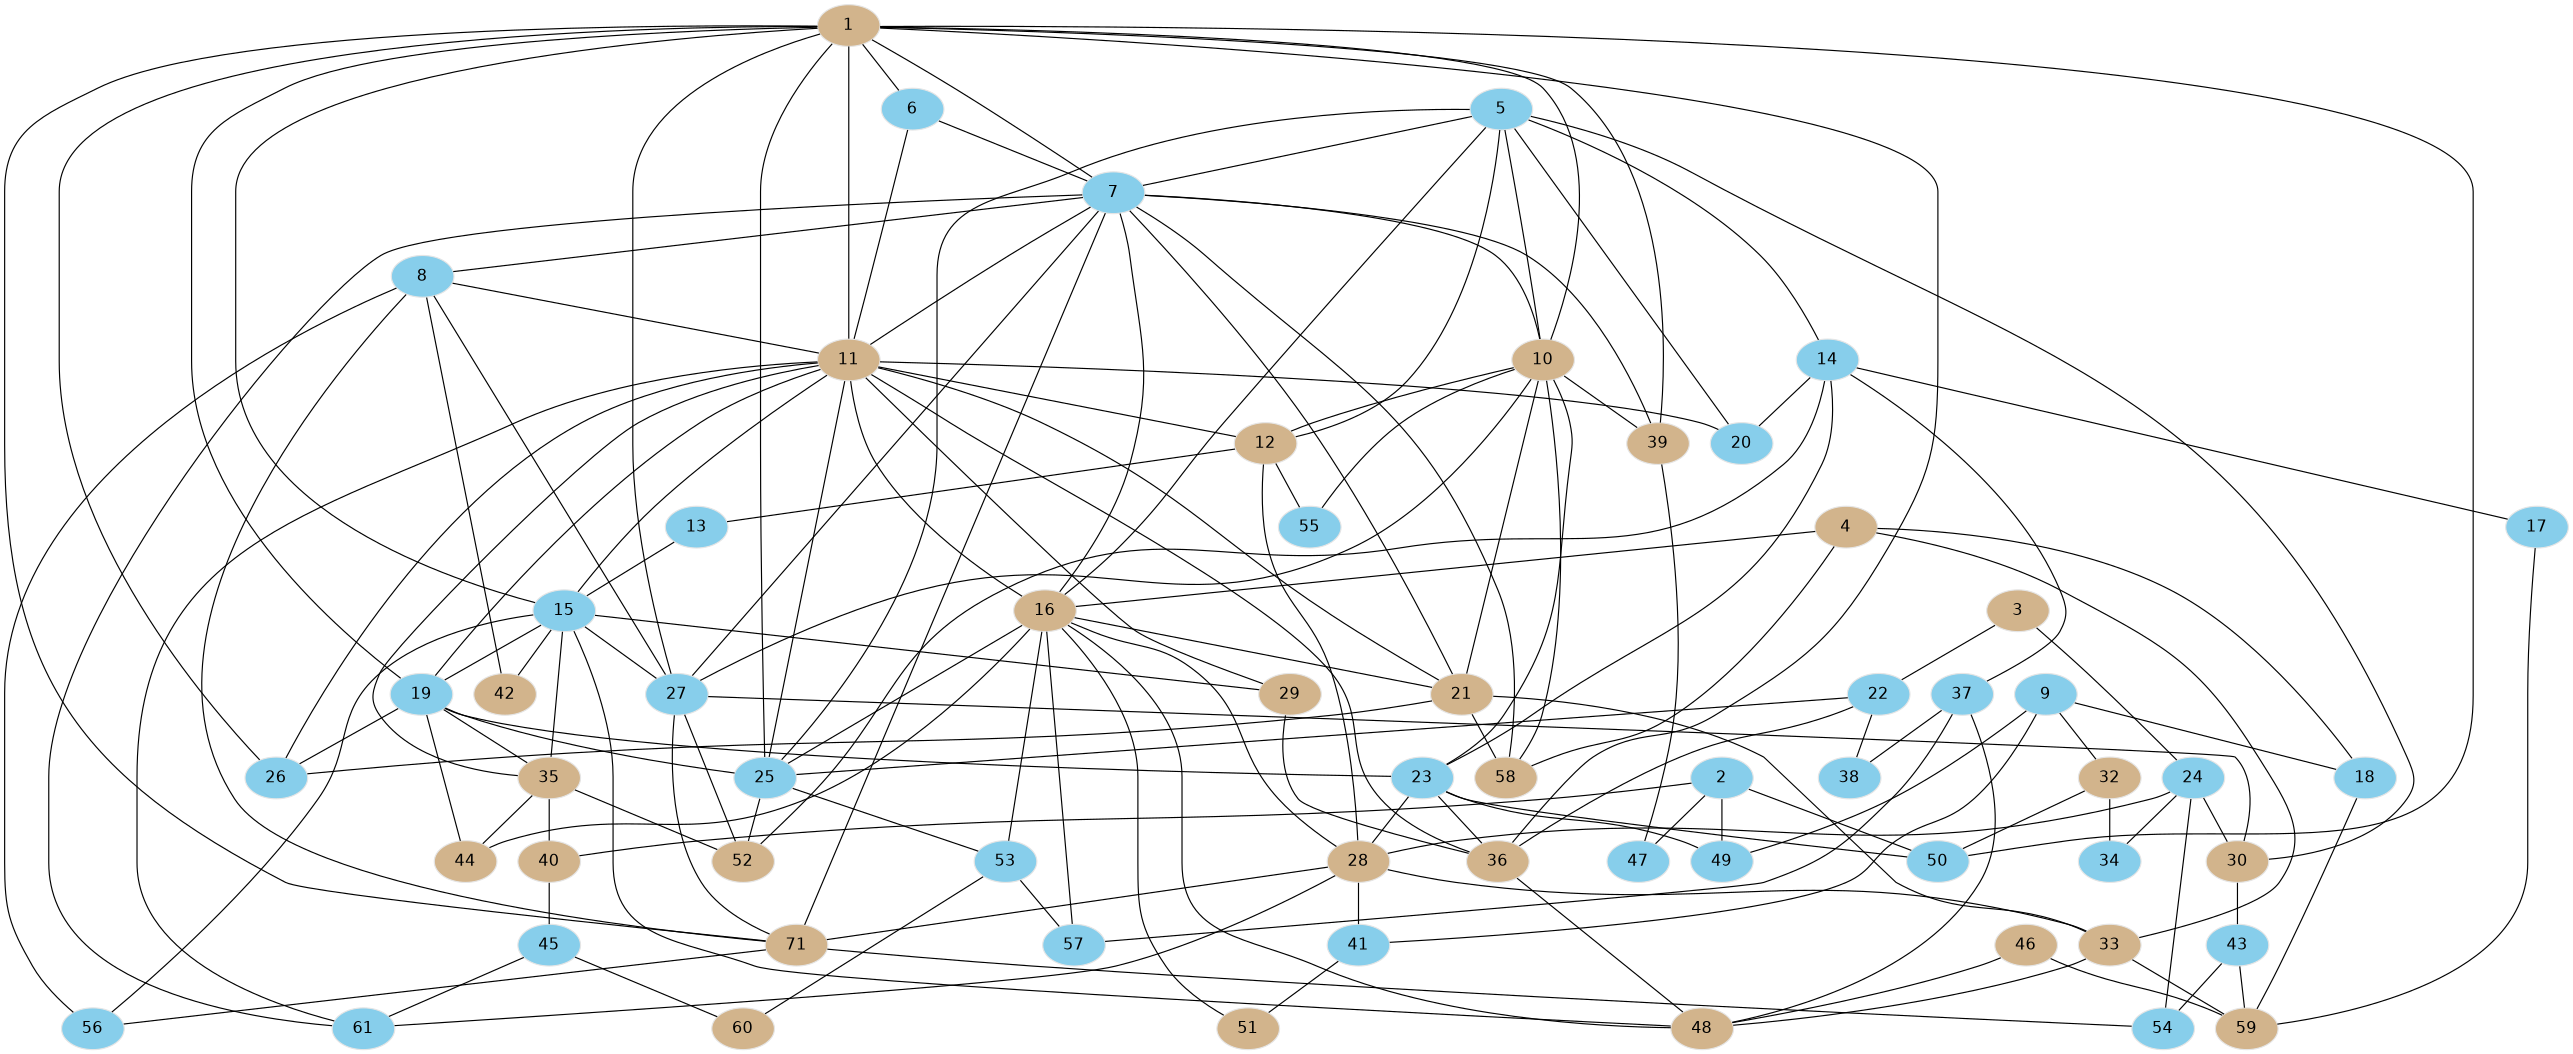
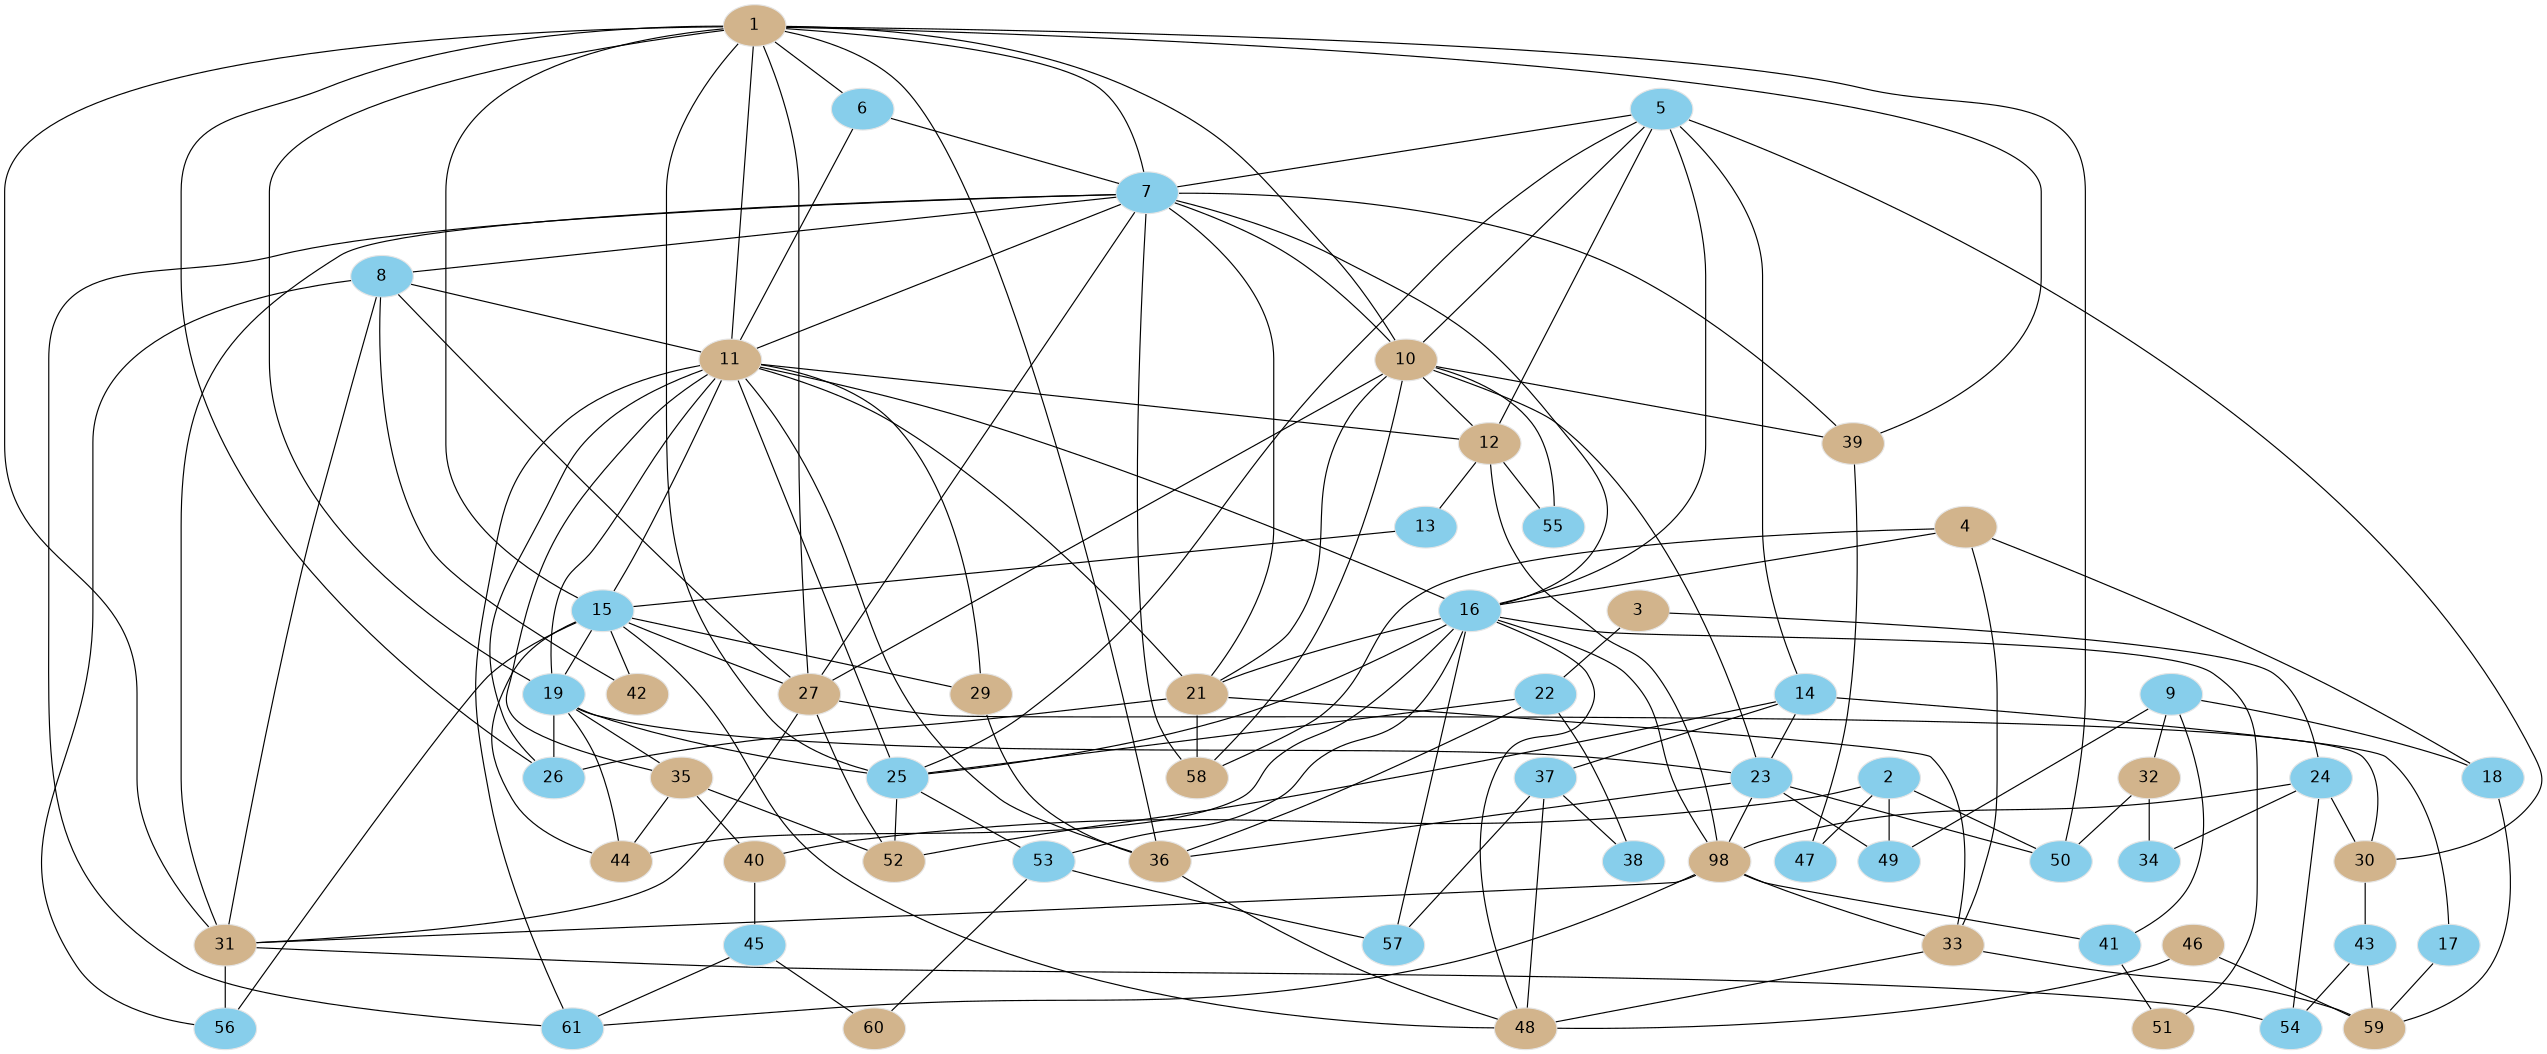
node "20": removed
node "16": fillcolor tan -> skyblue
edge "15" -- "35": now "15" -- "44"
node "27": fillcolor skyblue -> tan
node "28": label "28" -> "98"
node "71": label "71" -> "31"
